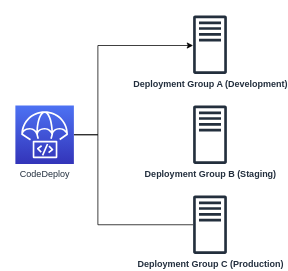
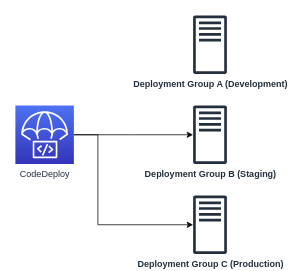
edge "CodeDeploy" -> "Deployment Group A (Development)": removed
edge "CodeDeploy" -> "Deployment Group B (Staging)": added
edge "CodeDeploy" -- "Deployment Group C (Production)": arrowhead none -> classic
